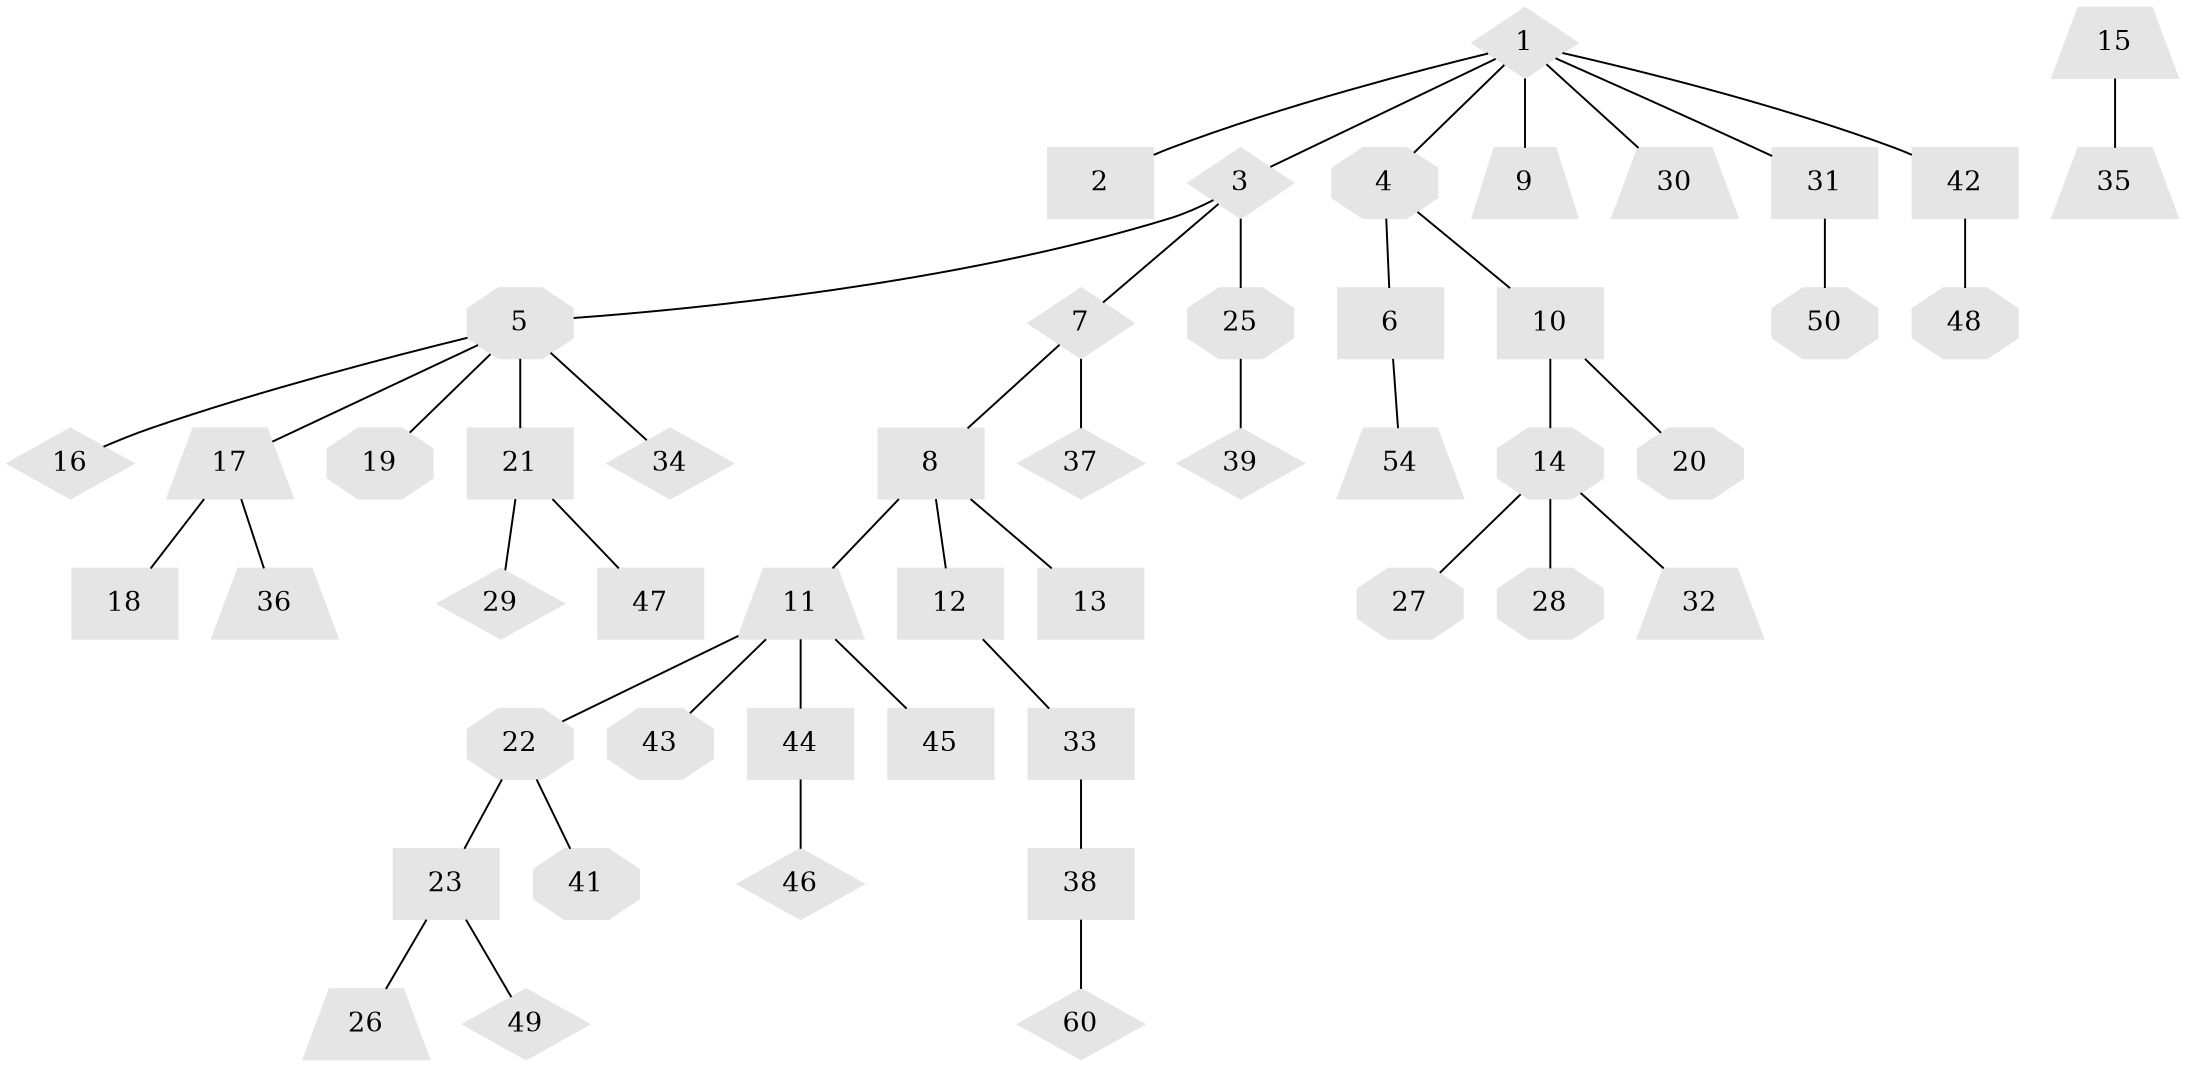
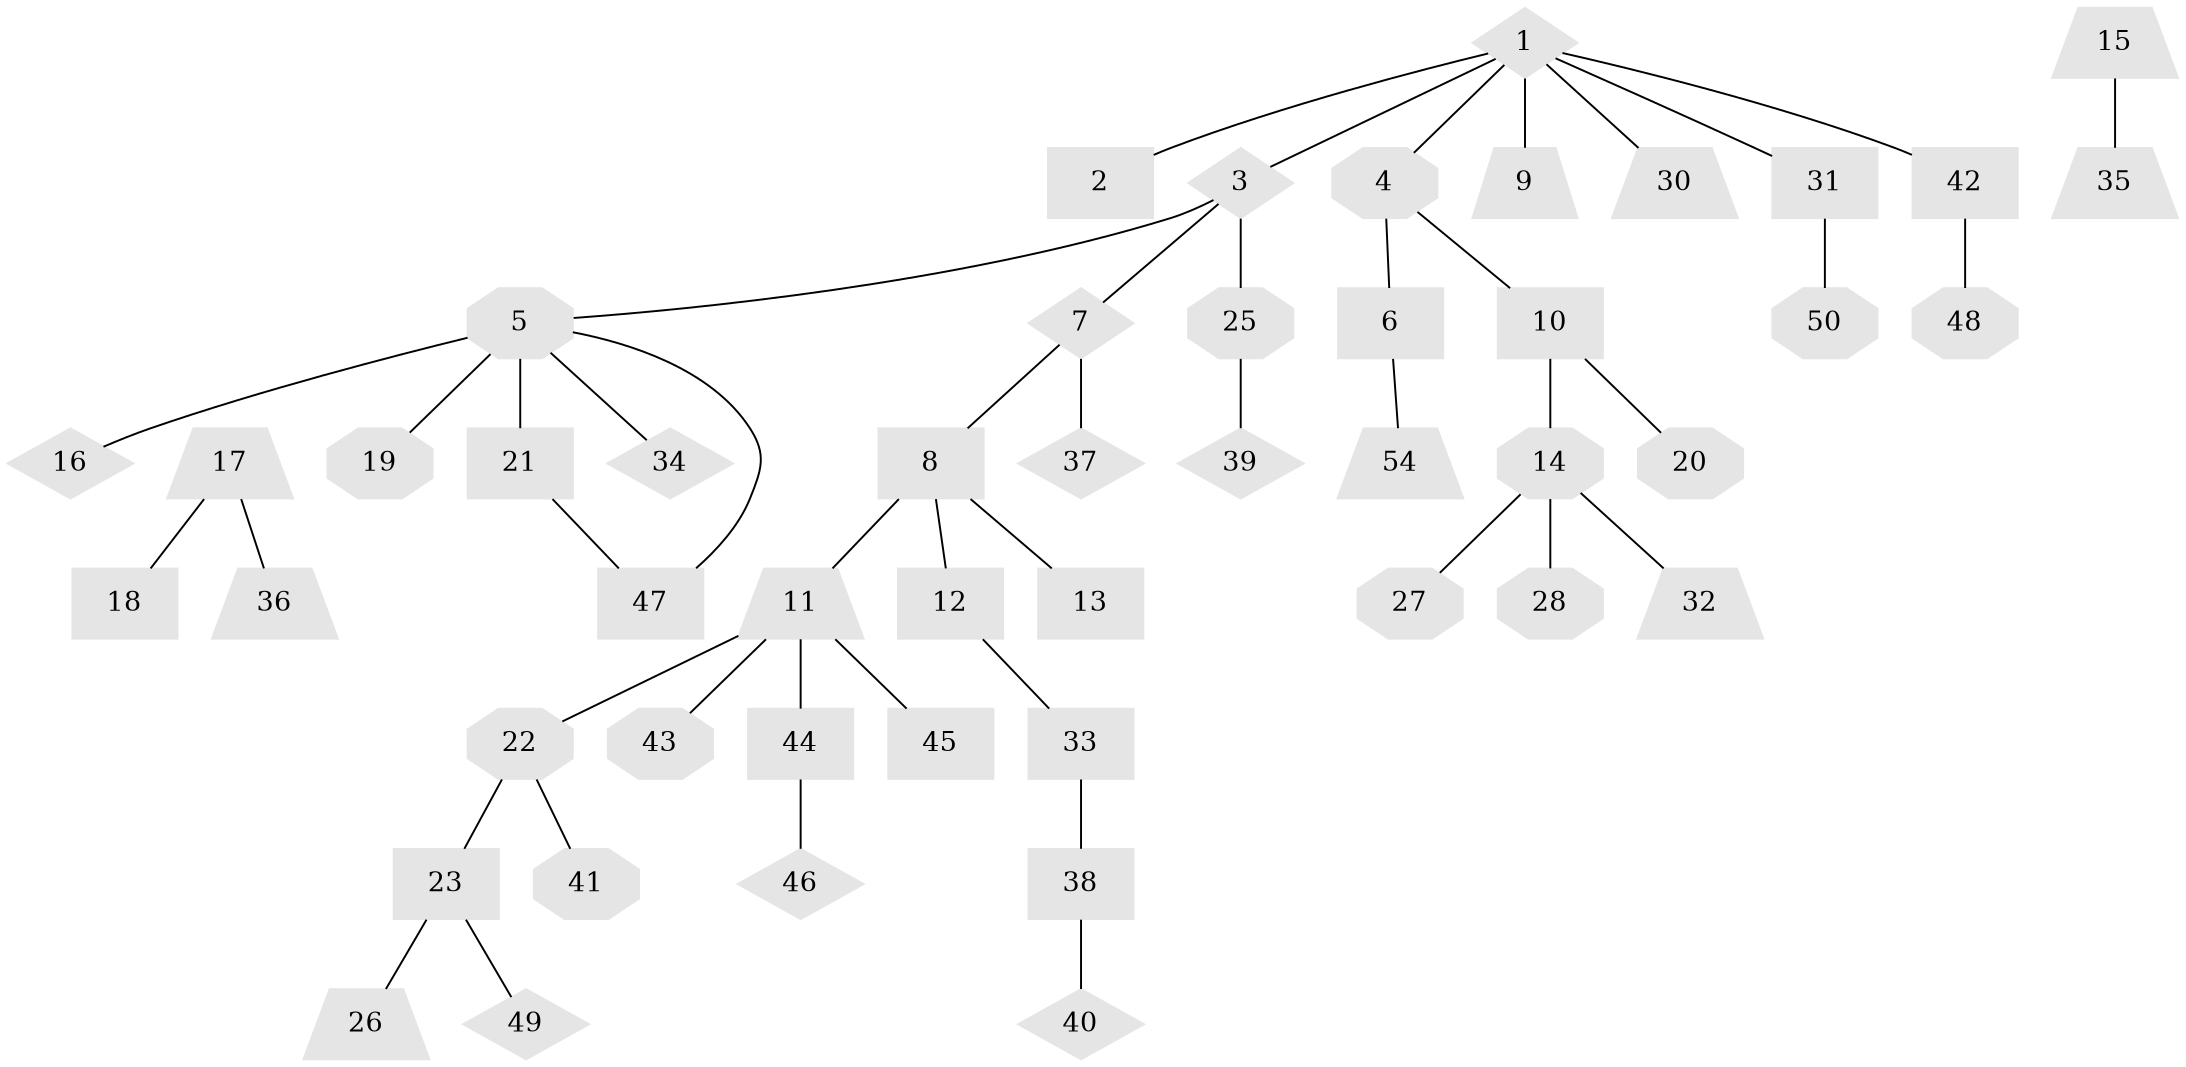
edge "5" -- "17": now "5" -- "47"
node "29": removed
node "60": label "60" -> "40"
